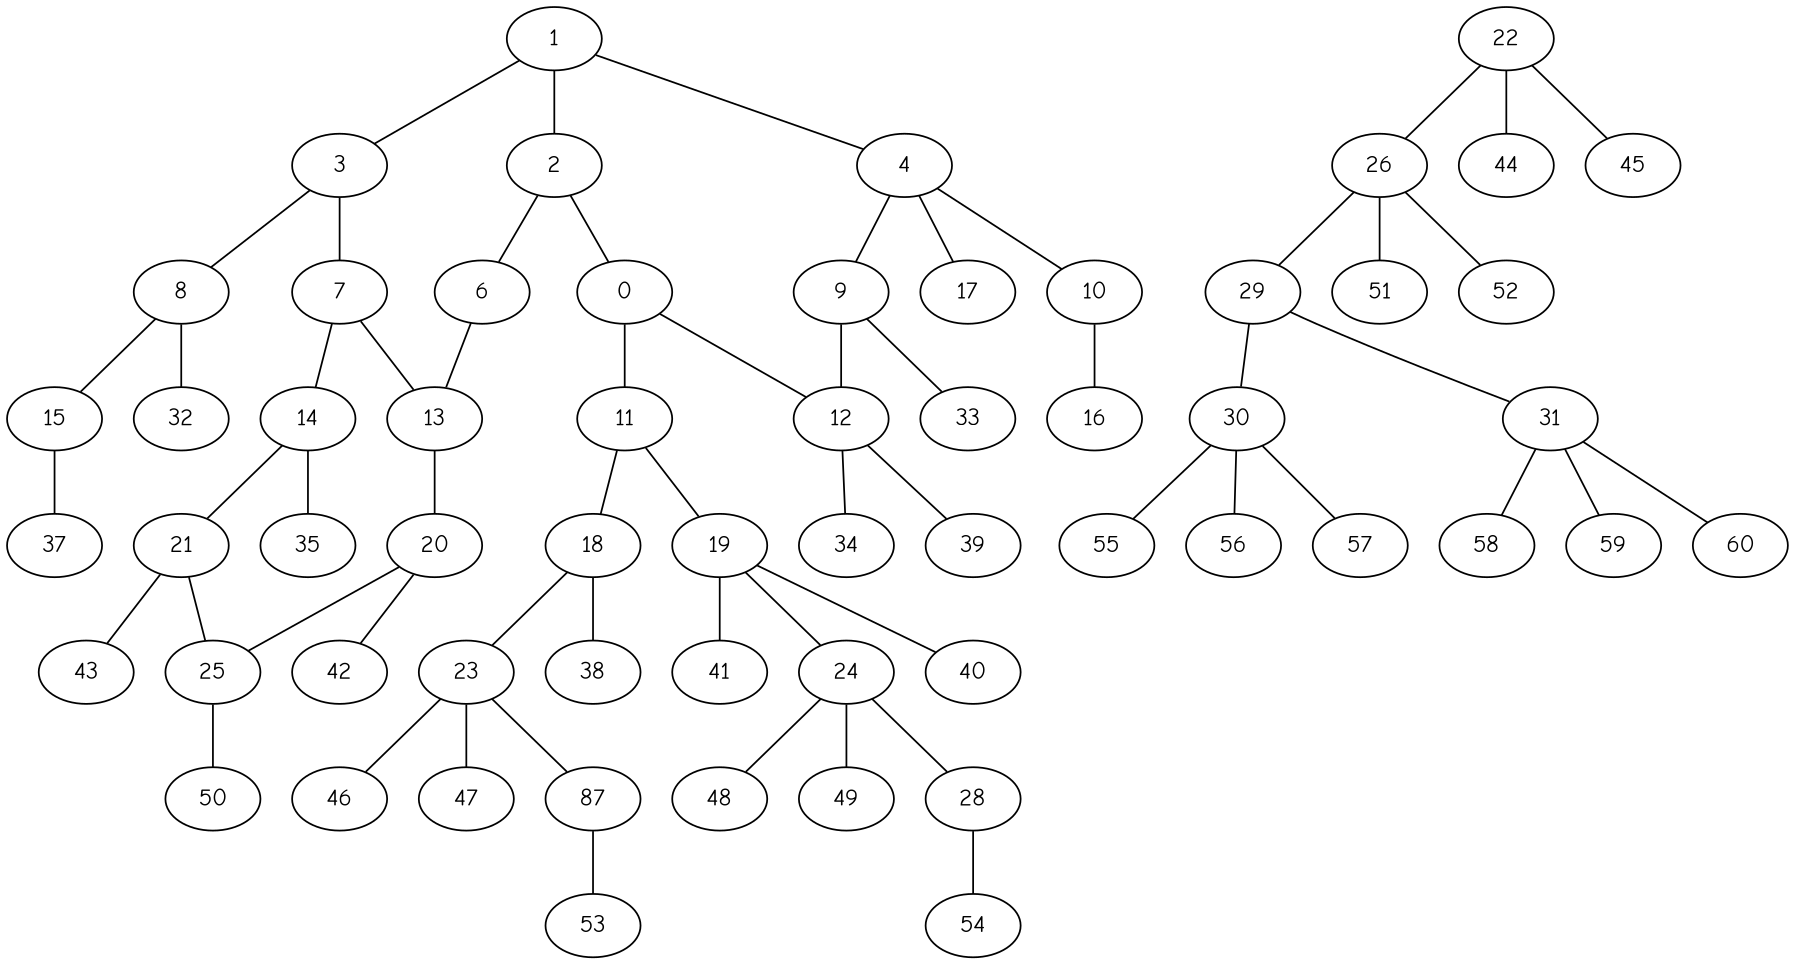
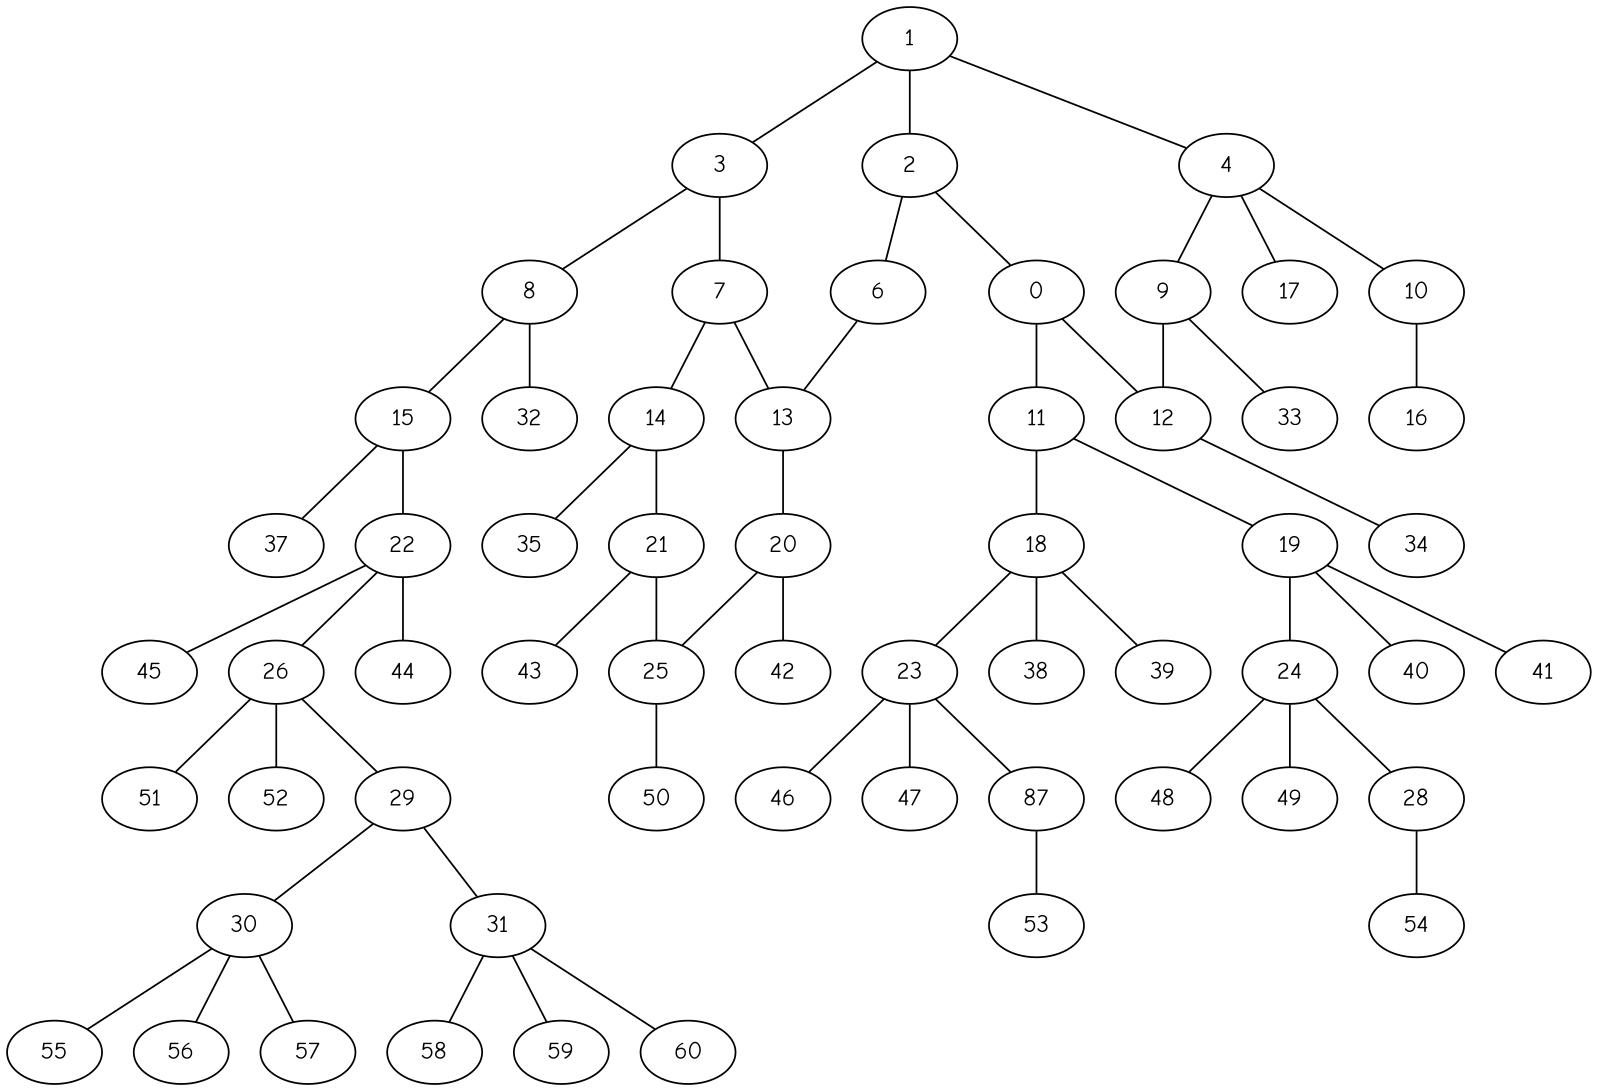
edge "15" -- "22": added
edge "12" -- "39": now "18" -- "39"
